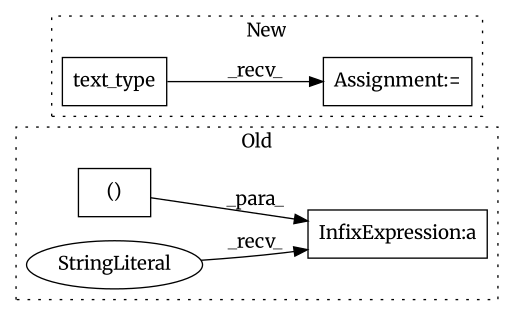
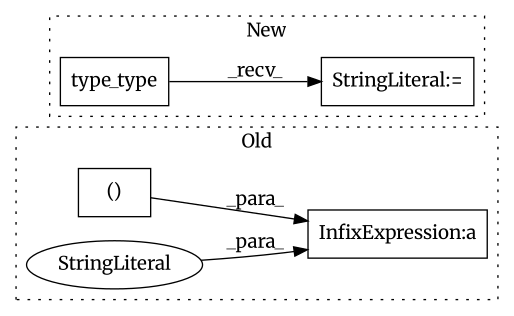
node "text_type": label "text_type" -> "type_type"
node "Assignment:=": label "Assignment:=" -> "StringLiteral:="
edge "StringLiteral" -> "InfixExpression:a": label "_recv_" -> "_para_"
